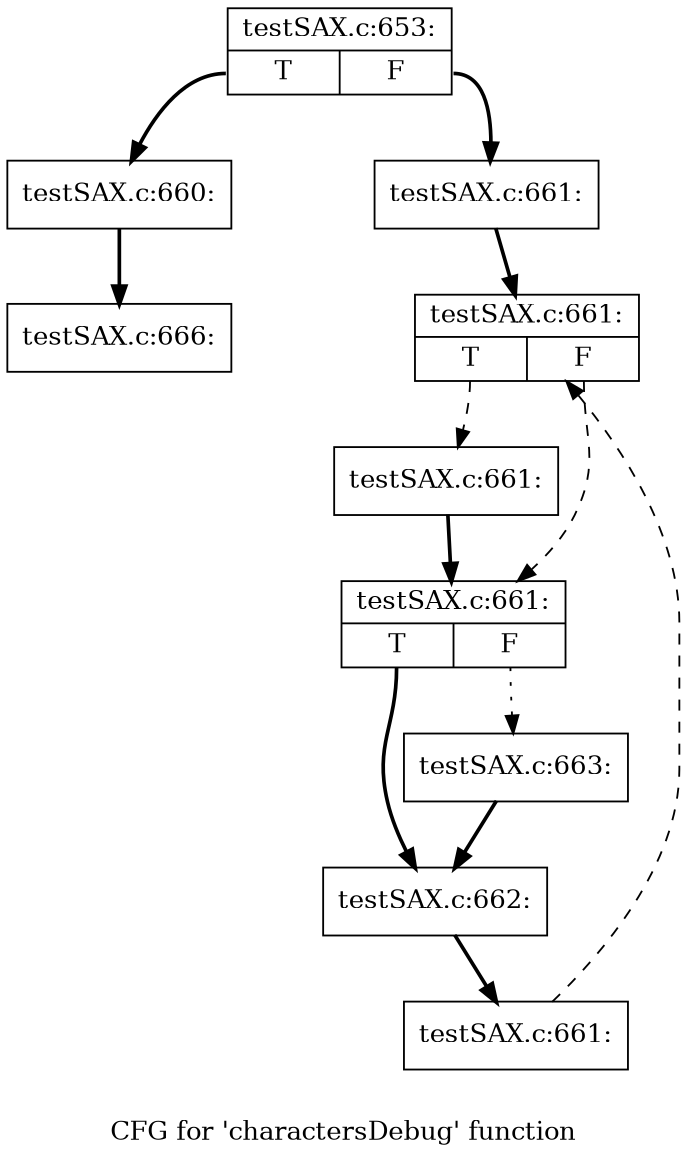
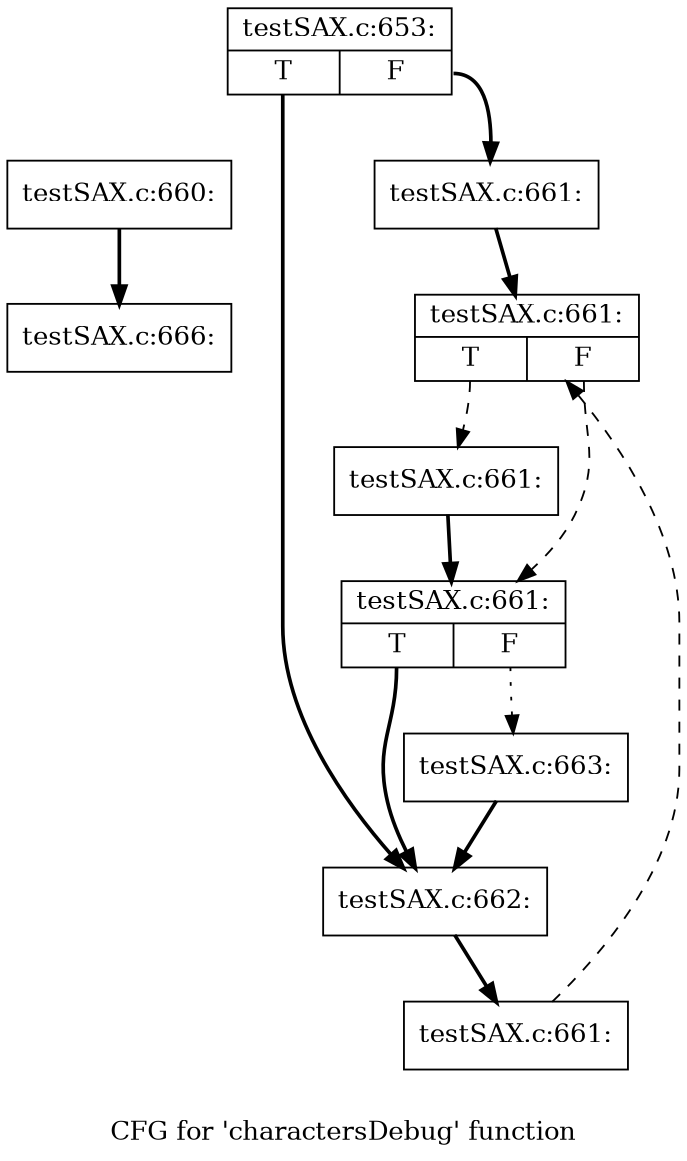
edge "testSAX.c:653:" -> "testSAX.c:660:": now "testSAX.c:653:" -> "testSAX.c:662:"
